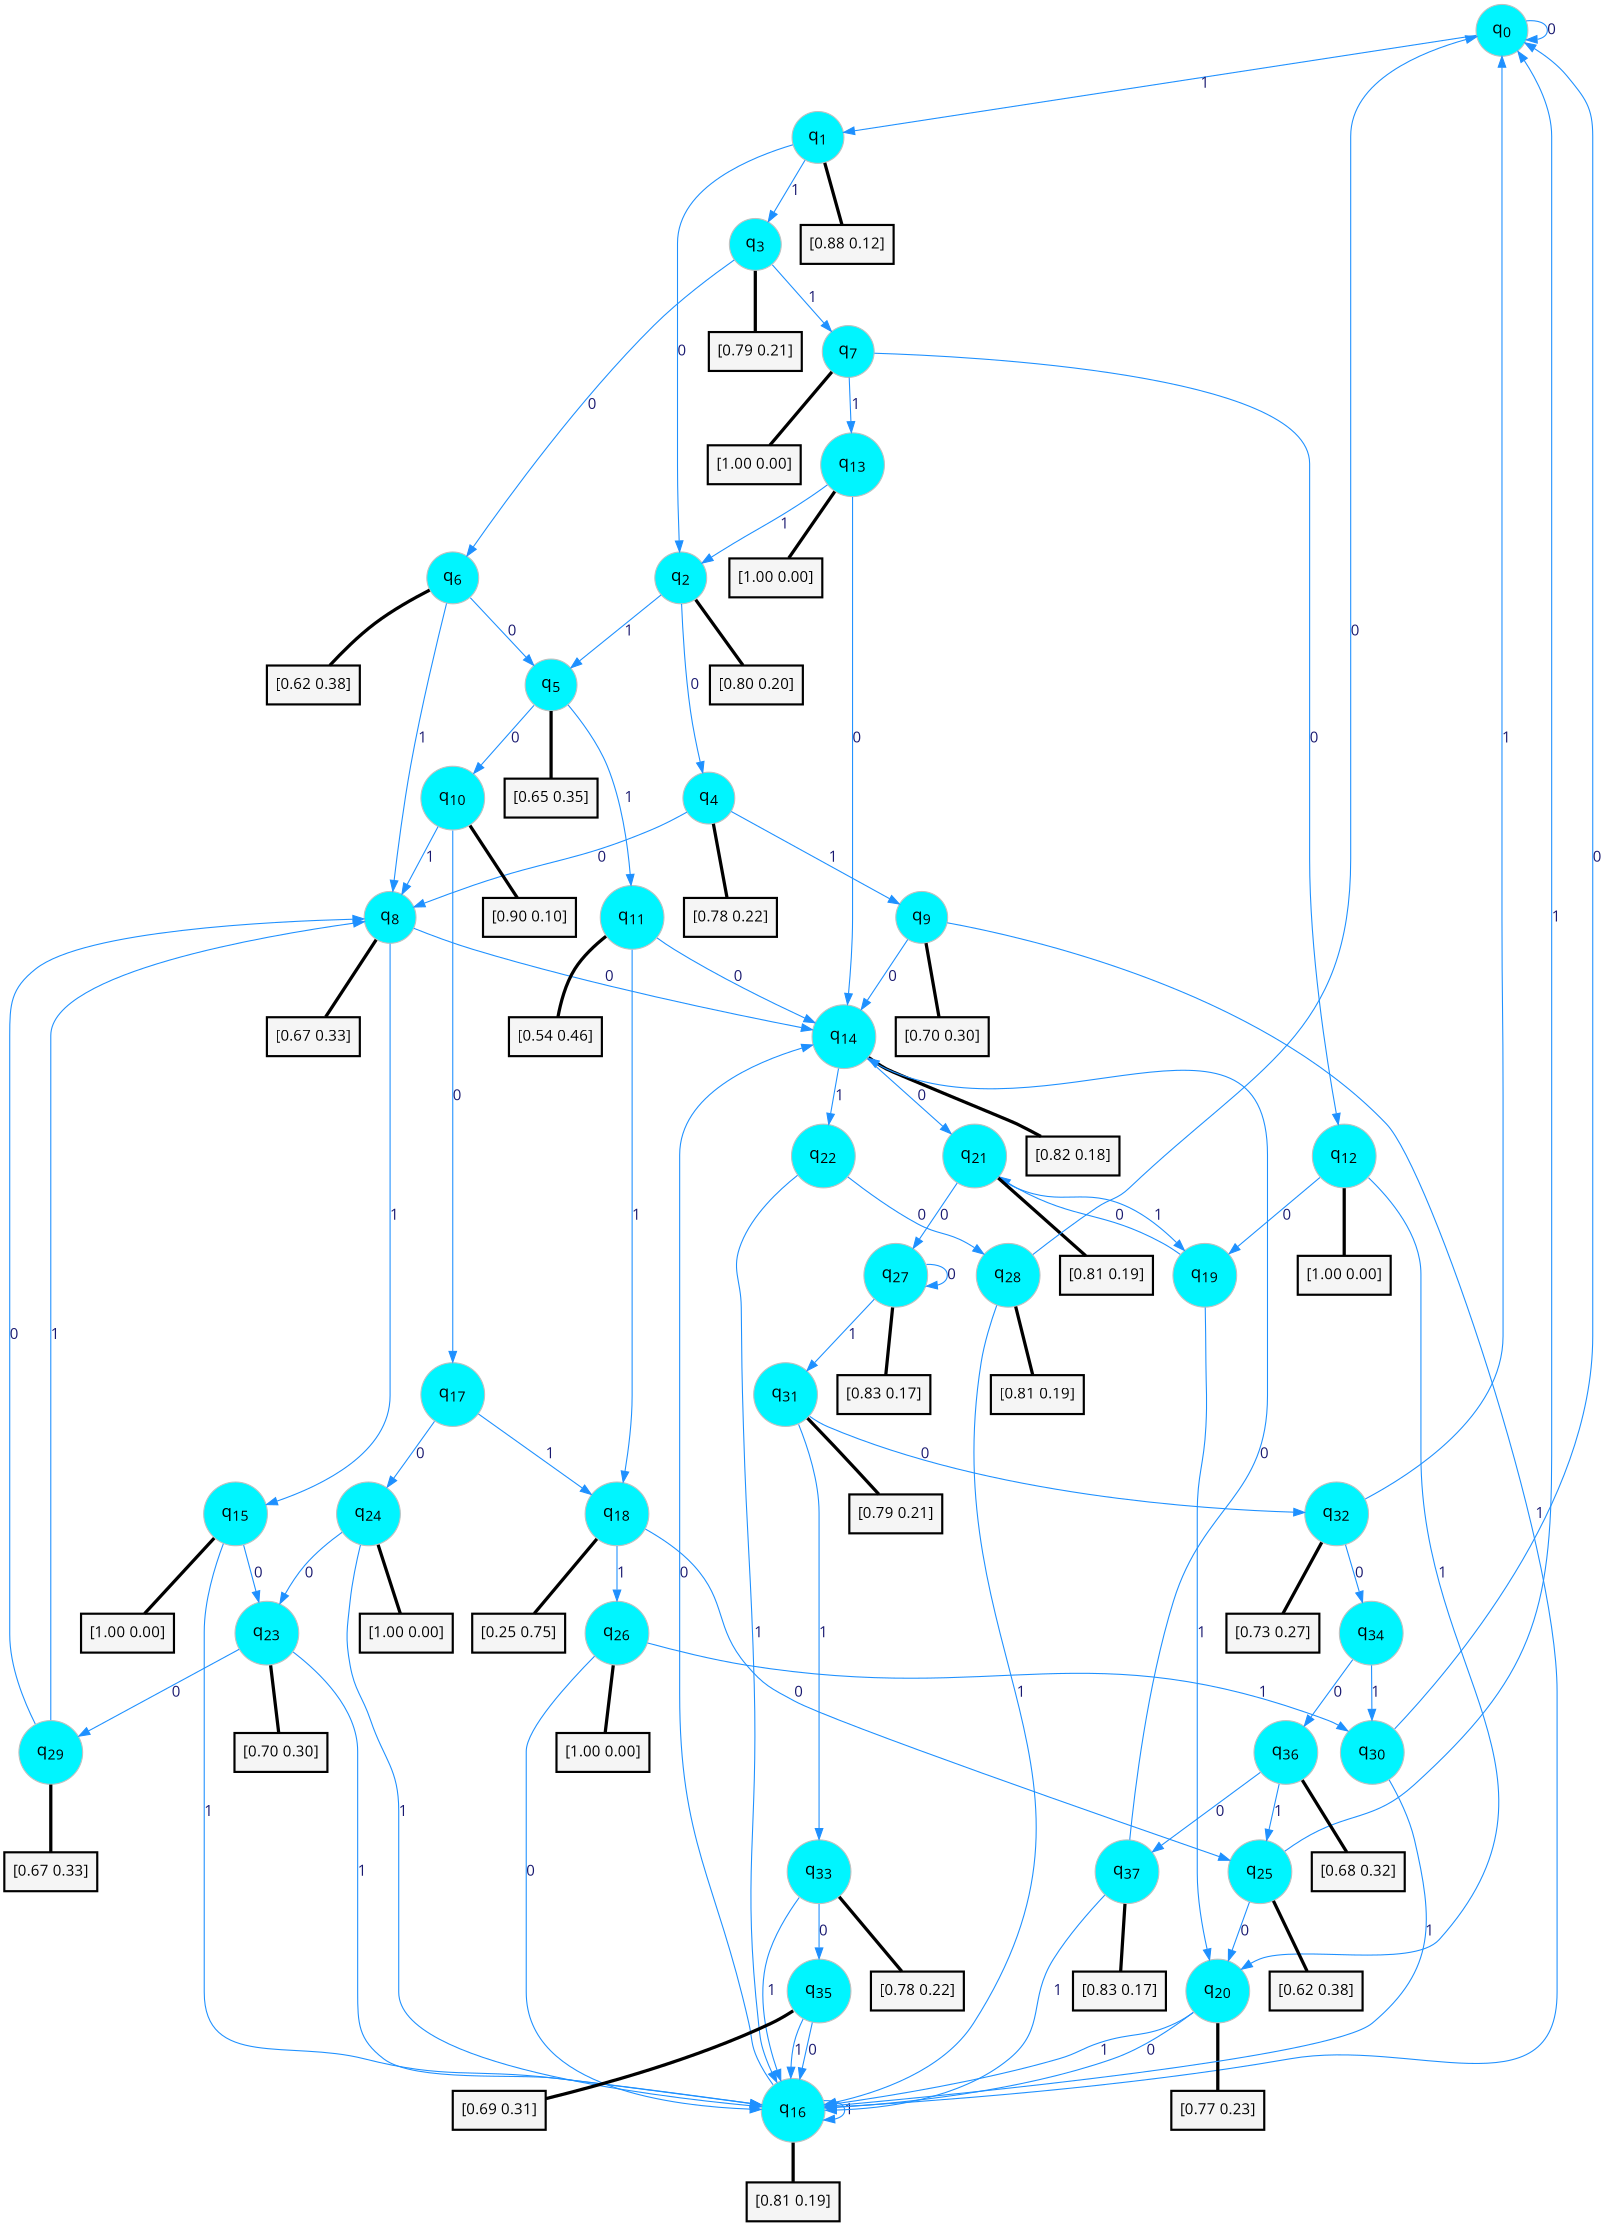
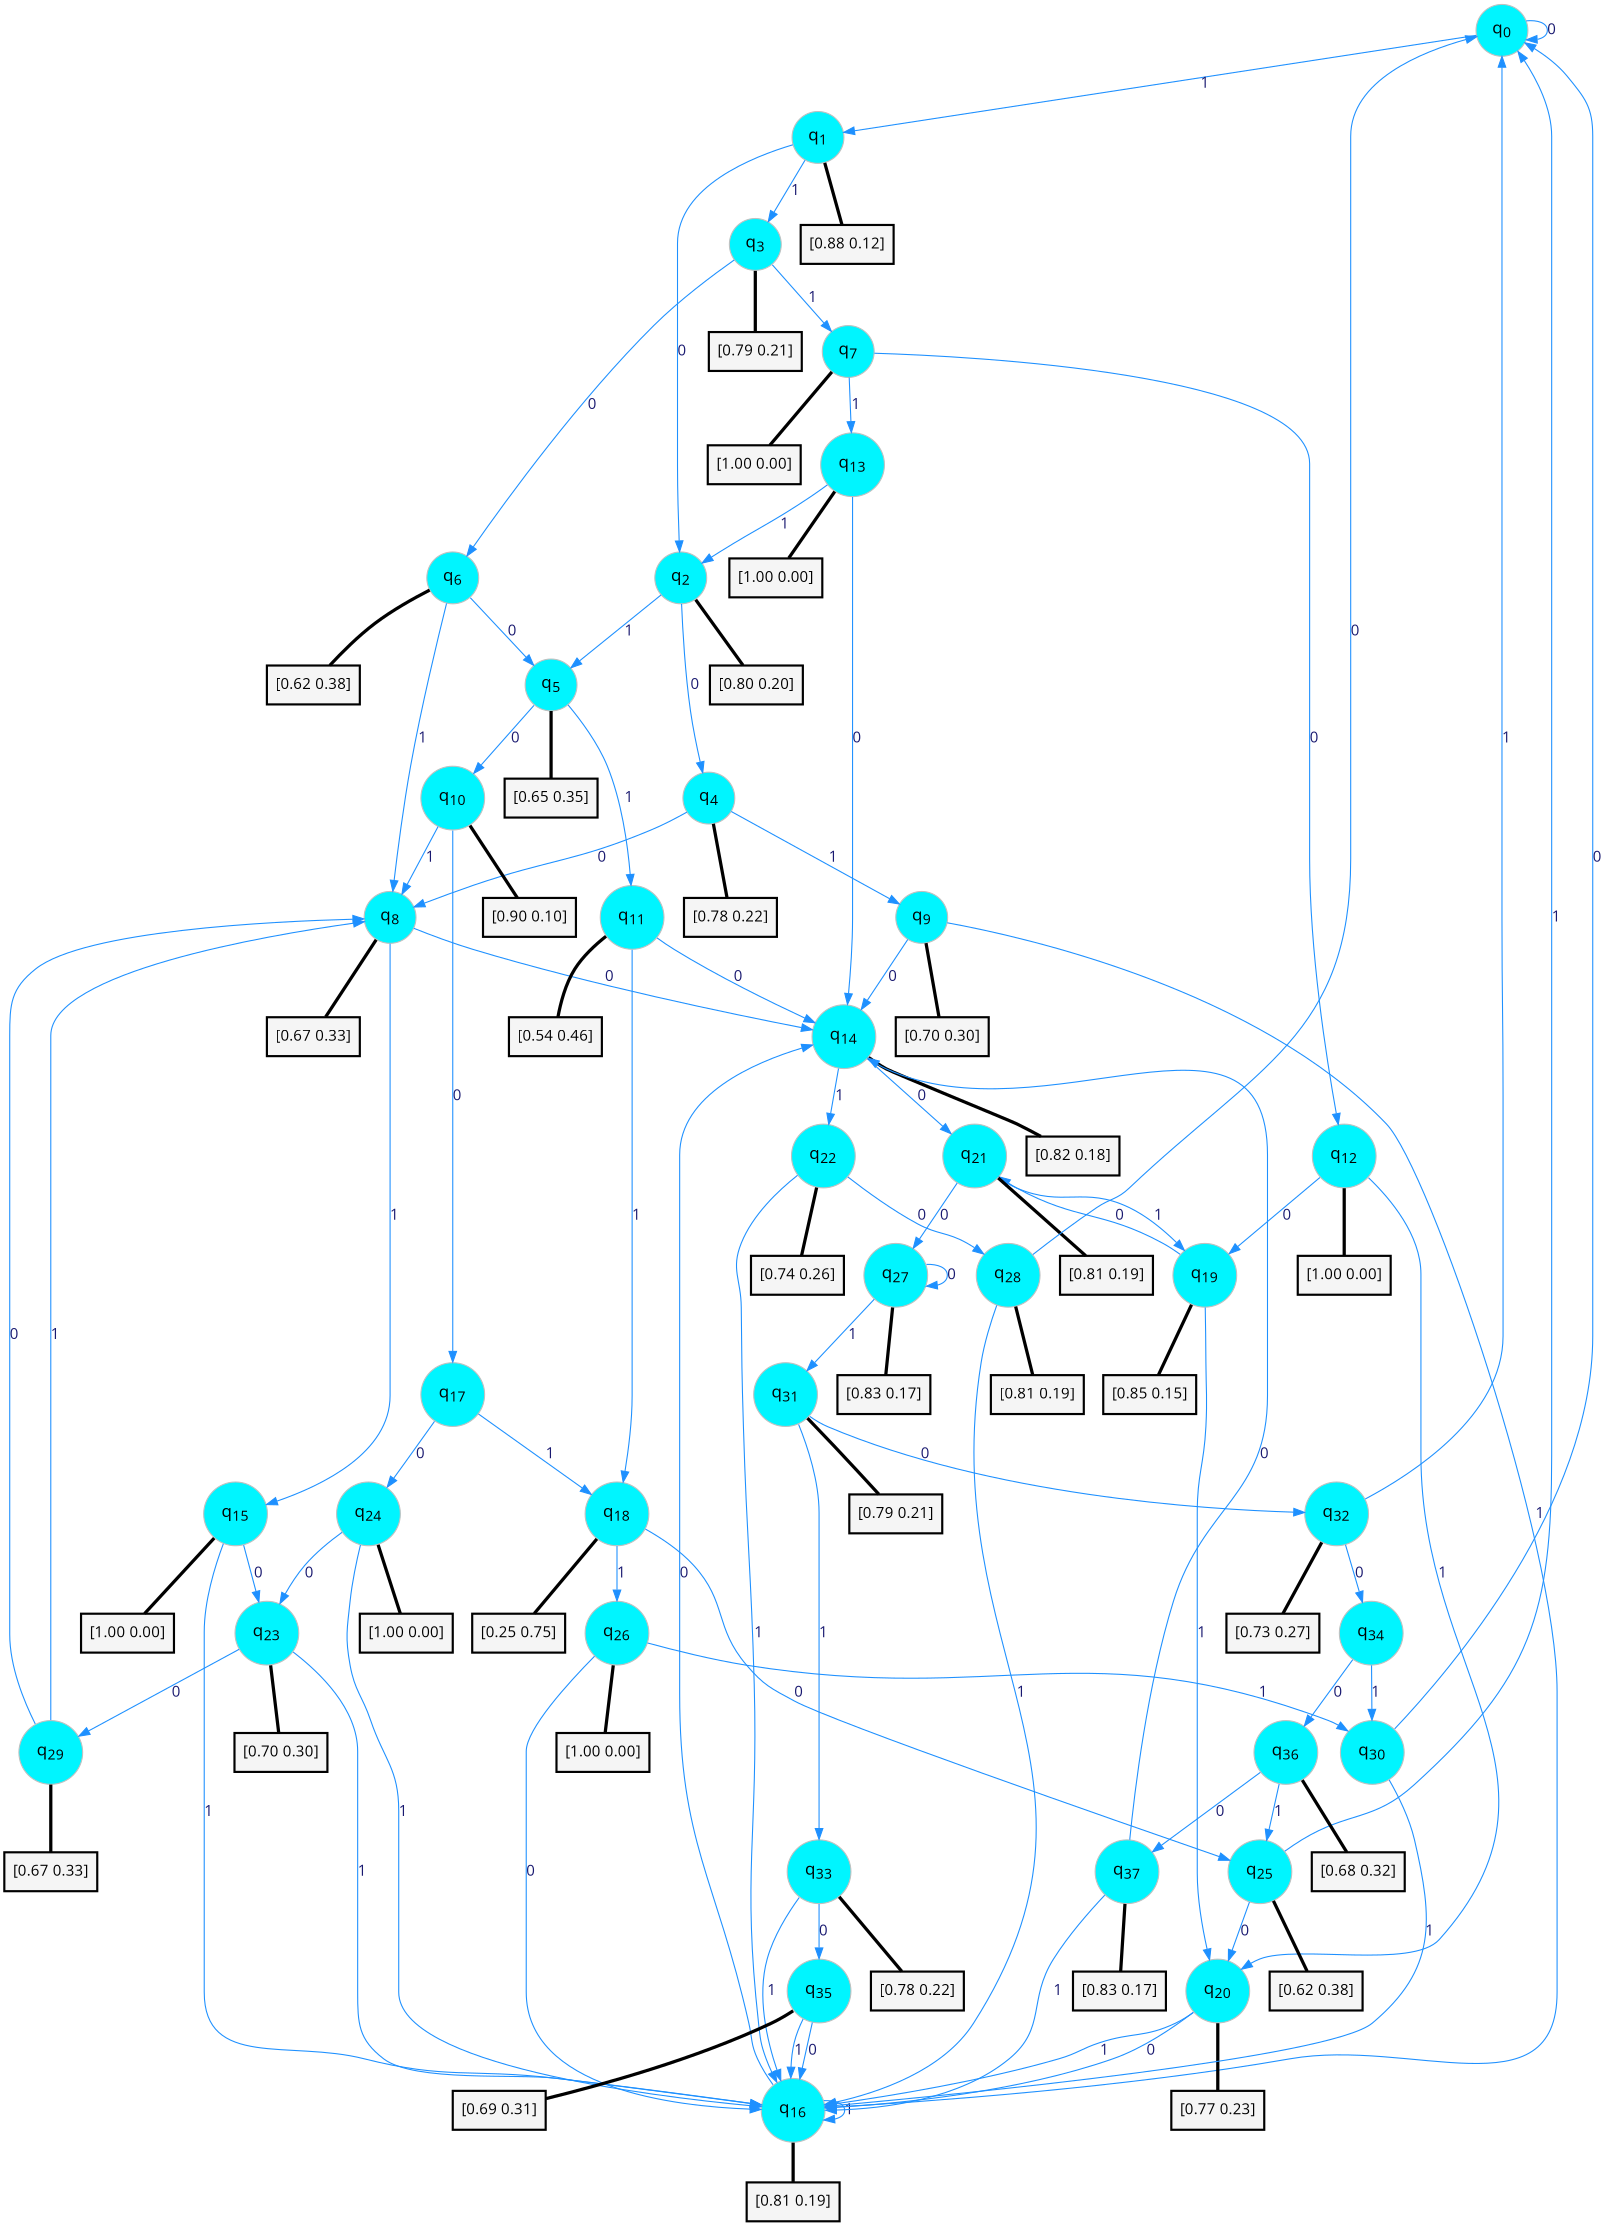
node "[0.74 0.26]": added
node "[0.85 0.15]": added
